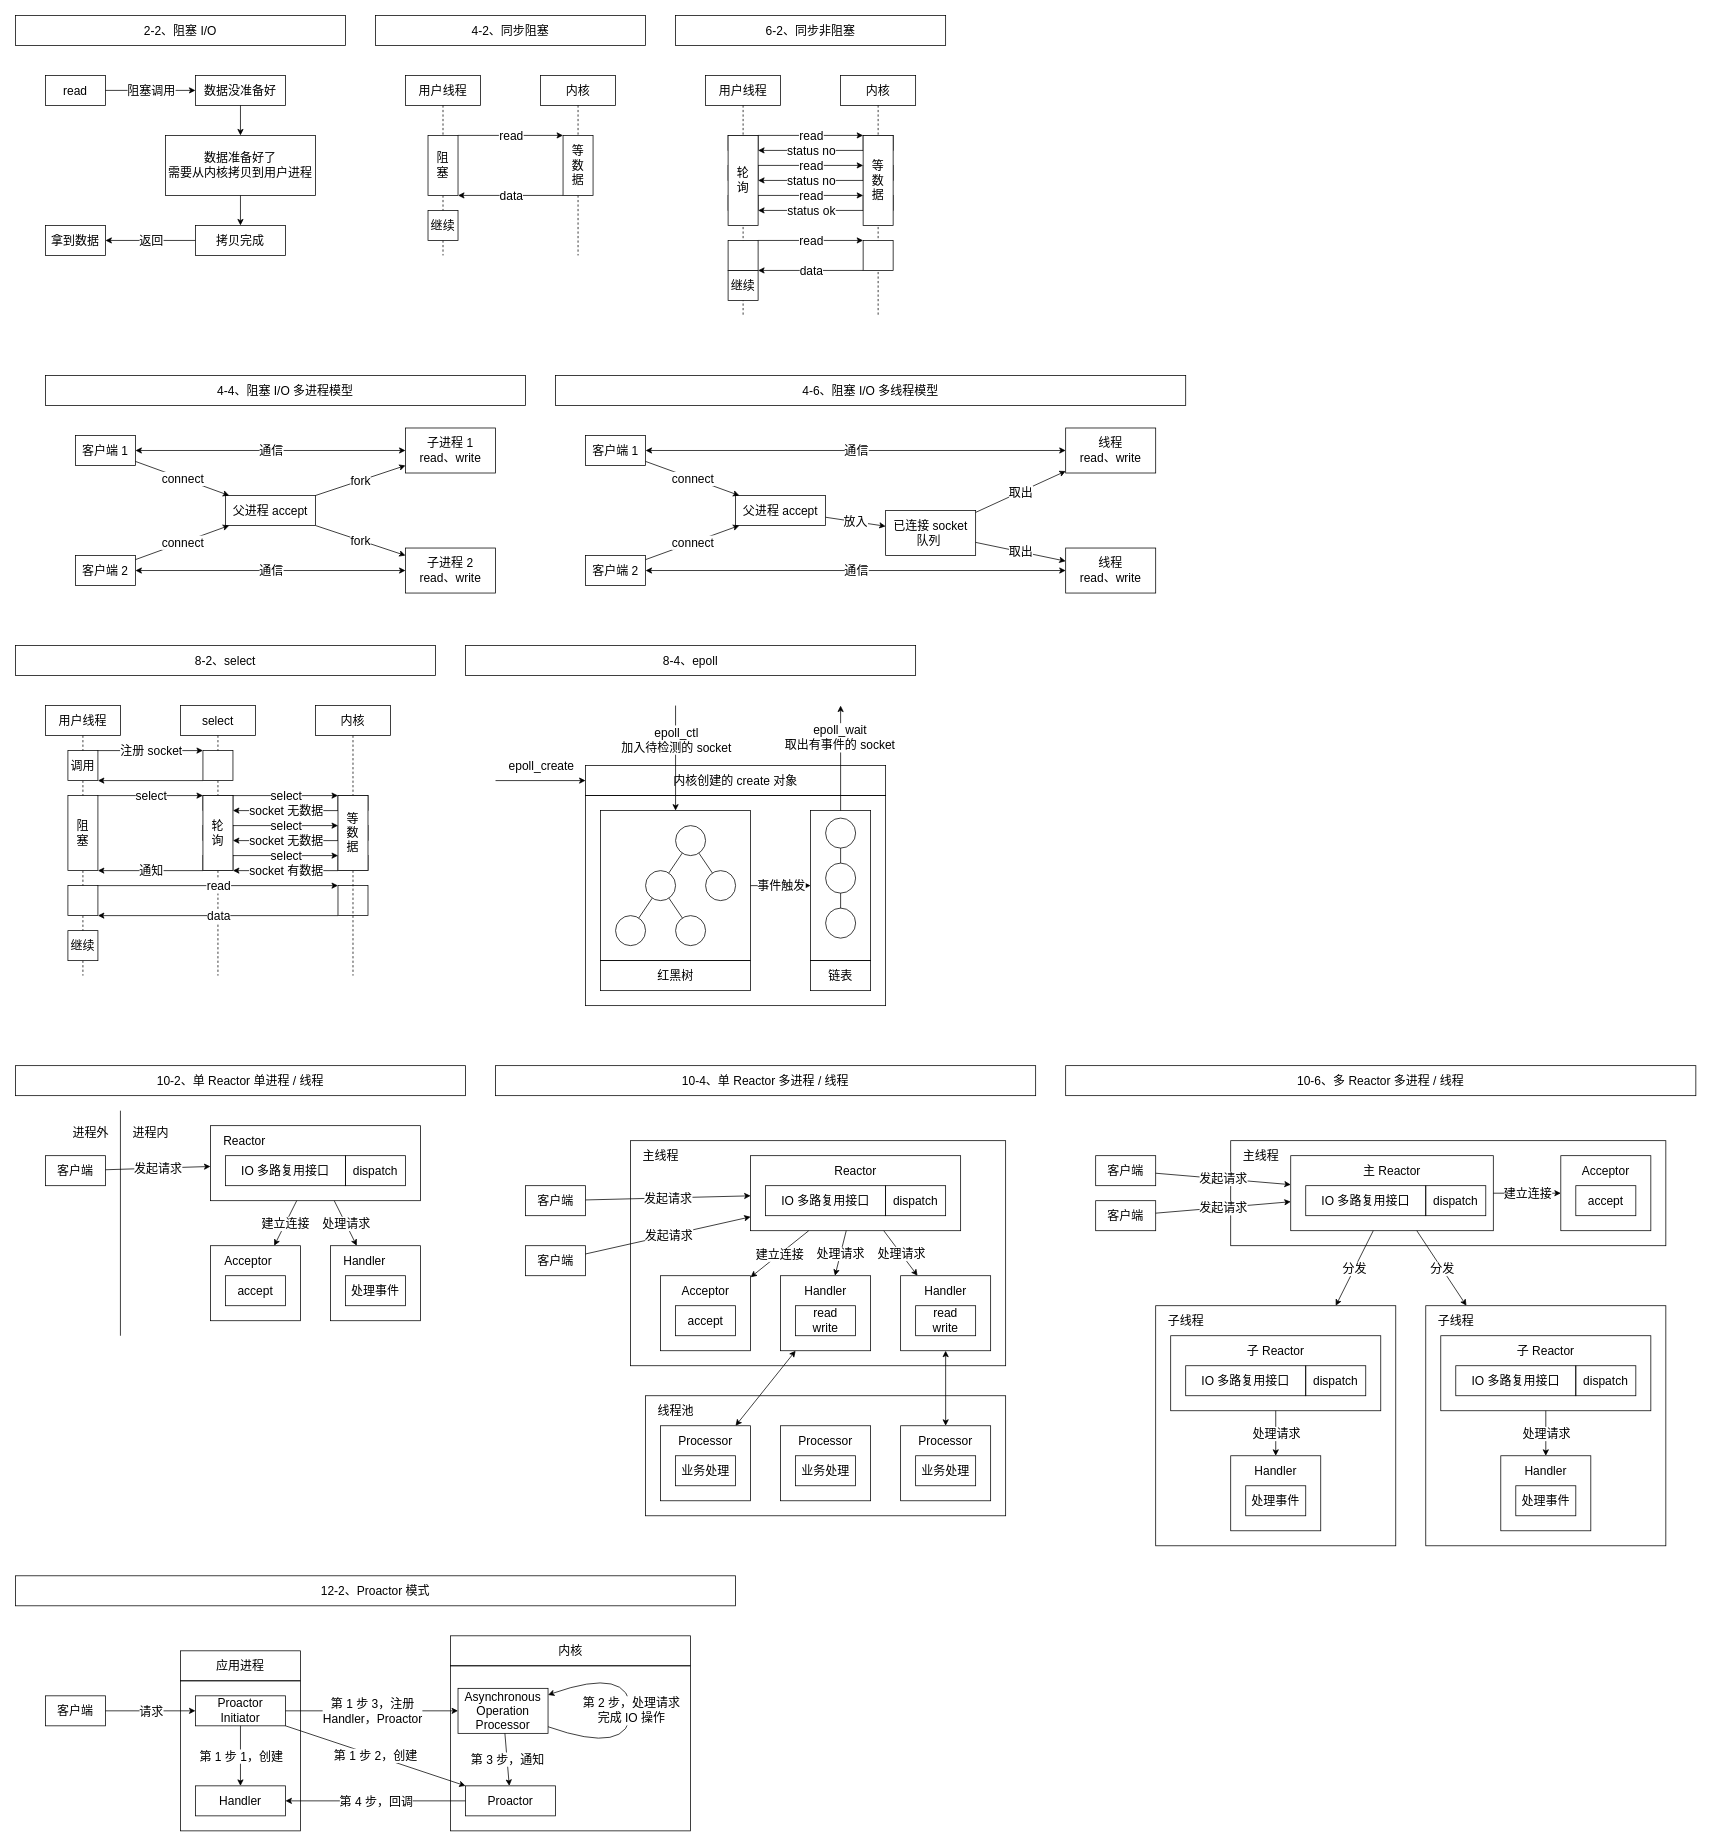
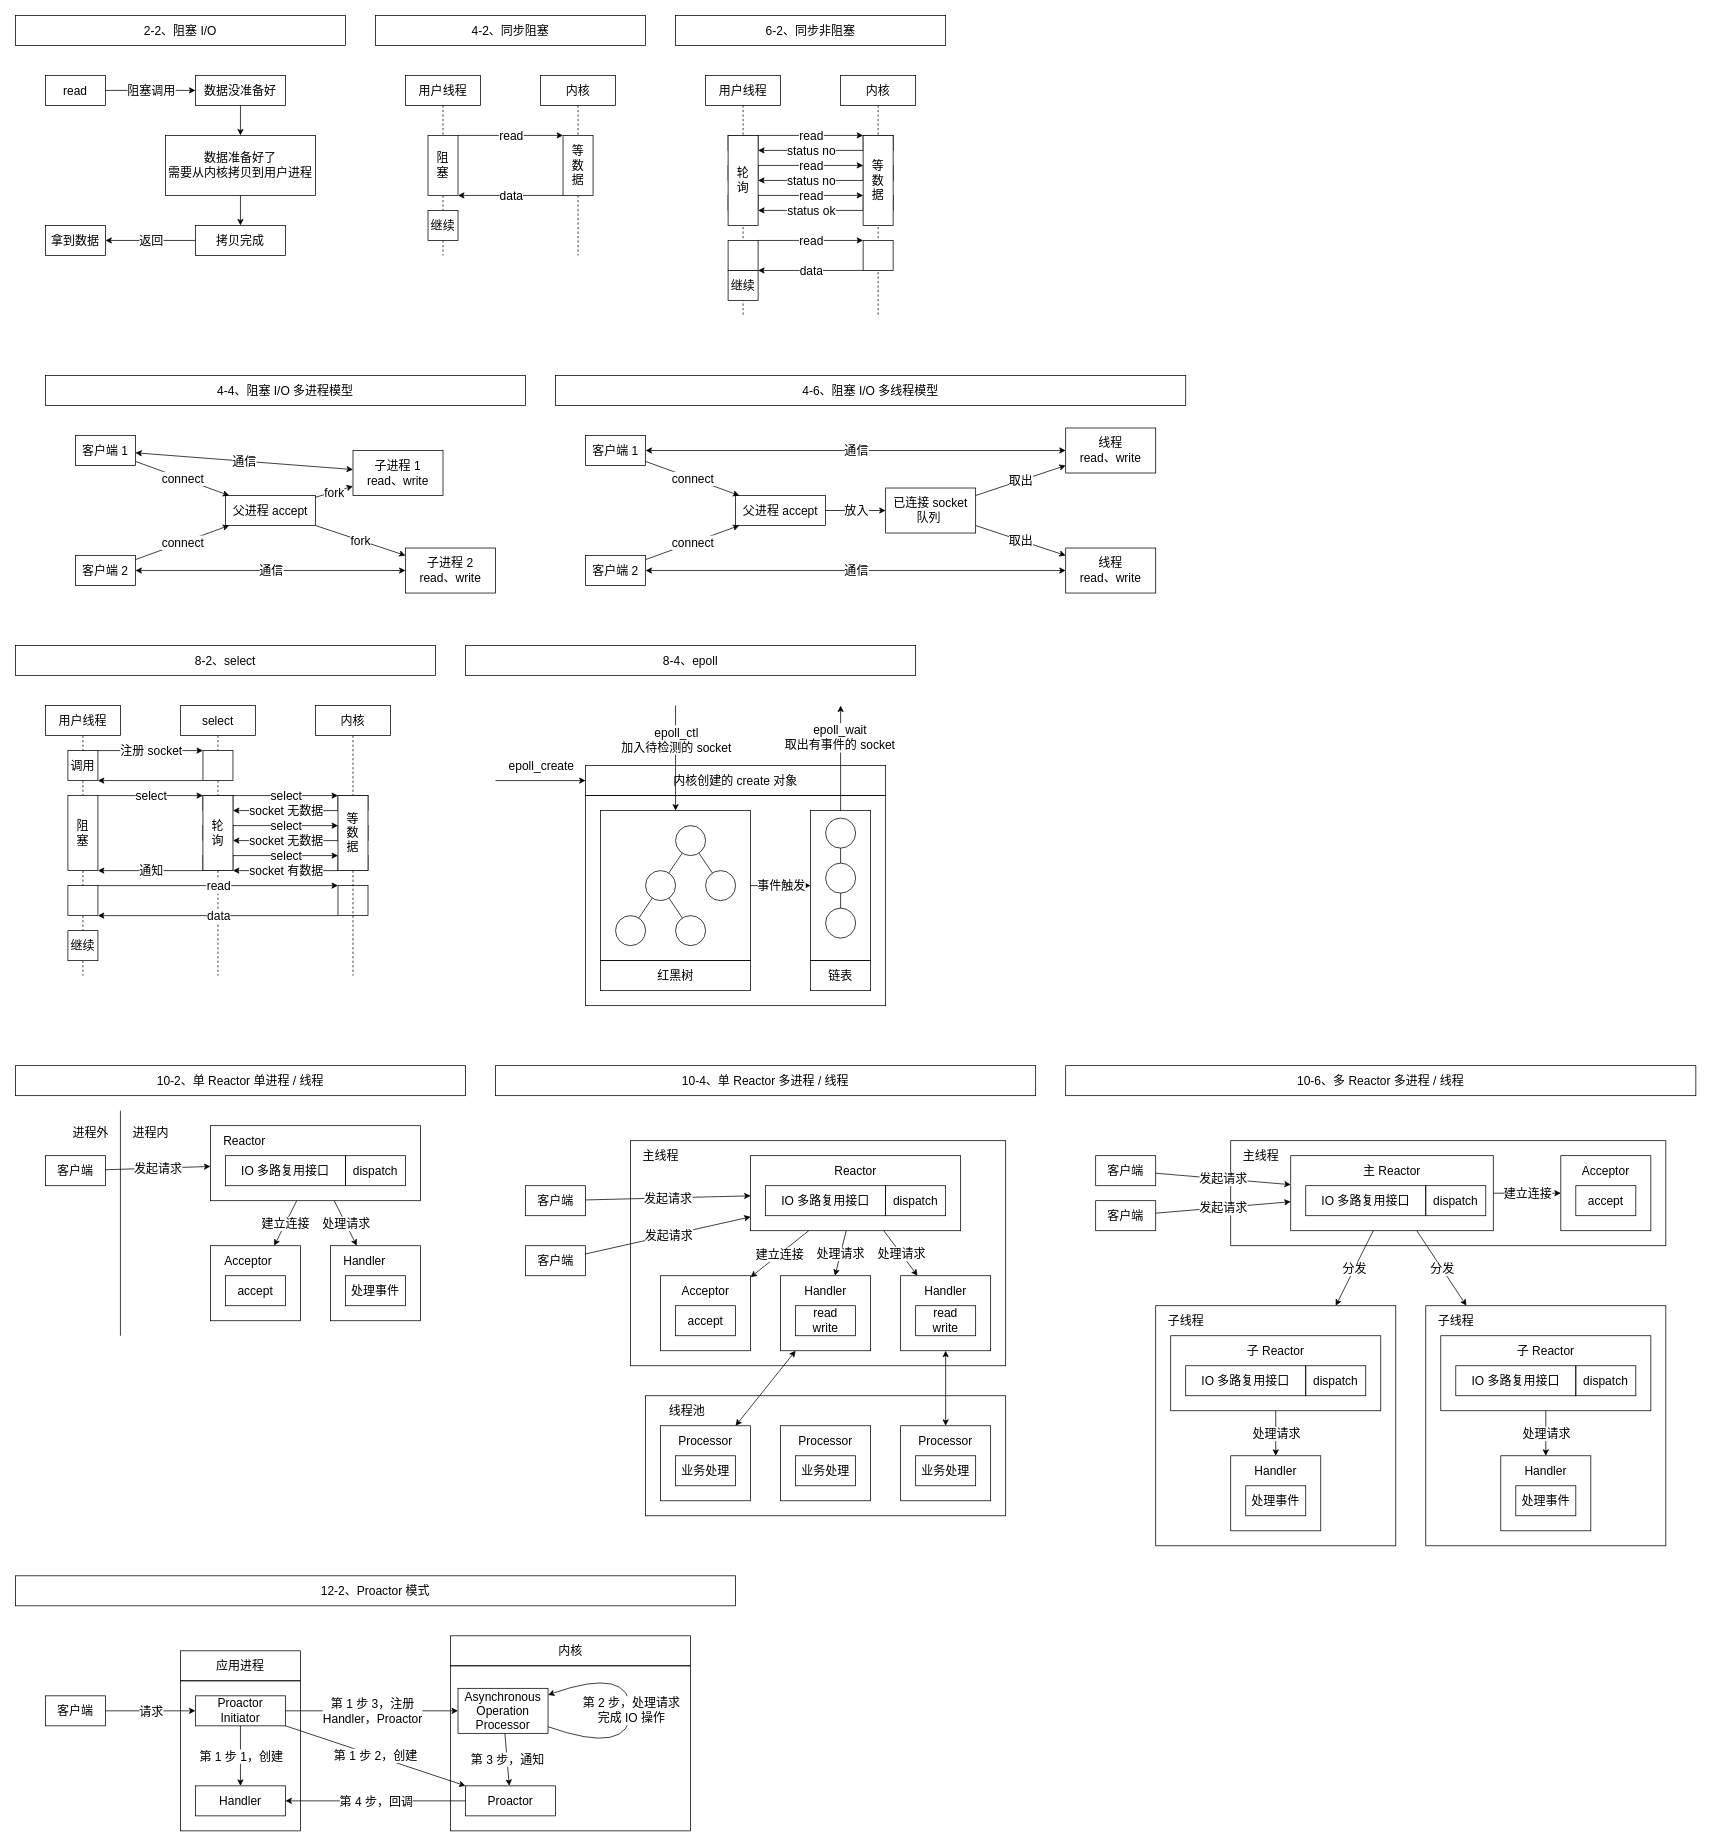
node "子进程 1read、write": moved (450, 450) -> (398, 473)
node "已连接 socket队列": moved (930, 533) -> (930, 510)
node "线程池": moved (675, 1410) -> (687, 1410)
